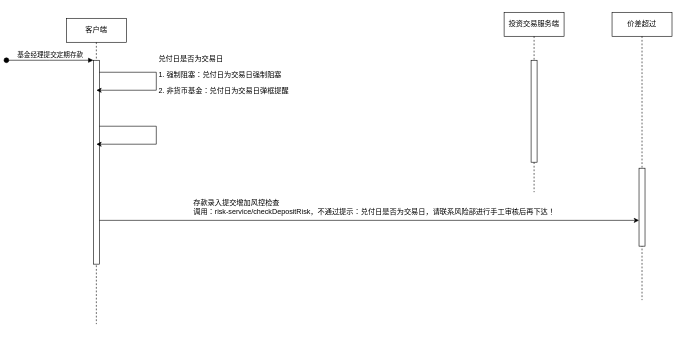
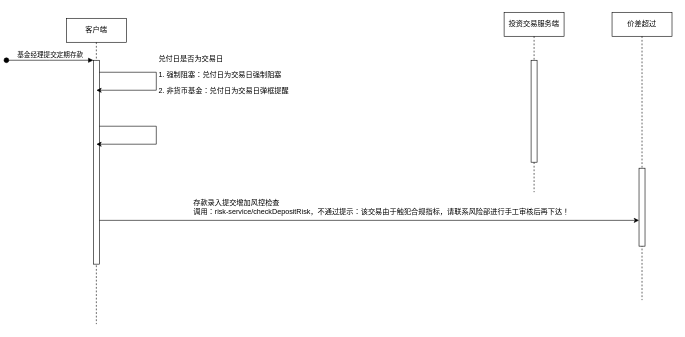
node "存款录入提交增加风控检查 调用：risk-service/checkDepositRisk，不通过提示：兑付日是否为交易日，请联系风险部进行手工审核后再下达！": label "存款录入提交增加风控检查 调用：risk-service/checkDepositRisk，不通过提示：兑付日是否为交易日，请联系风险部进行手工审核后再下达！" -> "存款录入提交增加风控检查 调用：risk-service/checkDepositRisk，不通过提示：该交易由于触犯合规指标，请联系风险部进行手工审核后再下达！"
